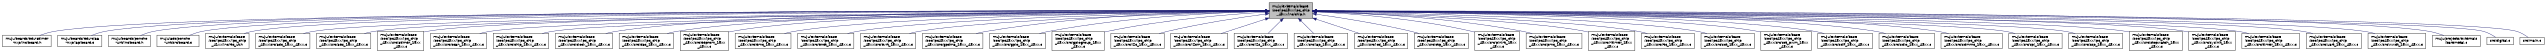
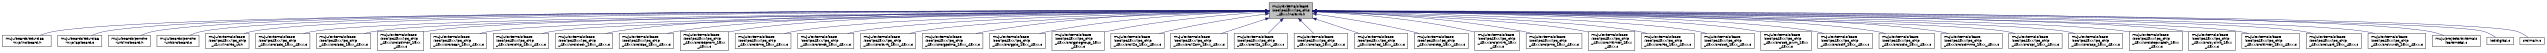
node "muju/externals/base /soc/lpc43xx/lpc_chip _43xx/inc/chip.h": label "muju/externals/base /soc/lpc43xx/lpc_chip _43xx/inc/chip.h" -> "muju/externals/base /soc/lpc43xx/lpc_chip _43xx/inc/evrt.h"
node "muju/boards/edu-atimer -nxp/inc/board.h": label "muju/boards/edu-atimer -nxp/inc/board.h" -> "muju/boards/edu-ciaa -nxp/inc/board.h"
node "muju/adc/poncho -unt/src/board.c": label "muju/adc/poncho -unt/src/board.c" -> "muju/boards/poncho -unt/src/board.c"
node "src/digital.c": label "src/digital.c" -> "lcd/digital.c"
